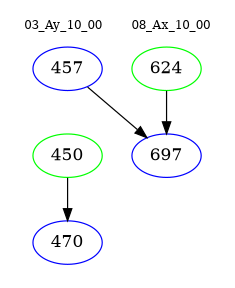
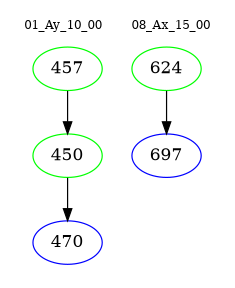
cluster "03_Ay_10_00": label "03_Ay_10_00" -> "01_Ay_10_00"
cluster "08_Ax_10_00": label "08_Ax_10_00" -> "08_Ax_15_00"
node "457": color blue -> green
edge "457" -> "697": now "457" -> "450"
